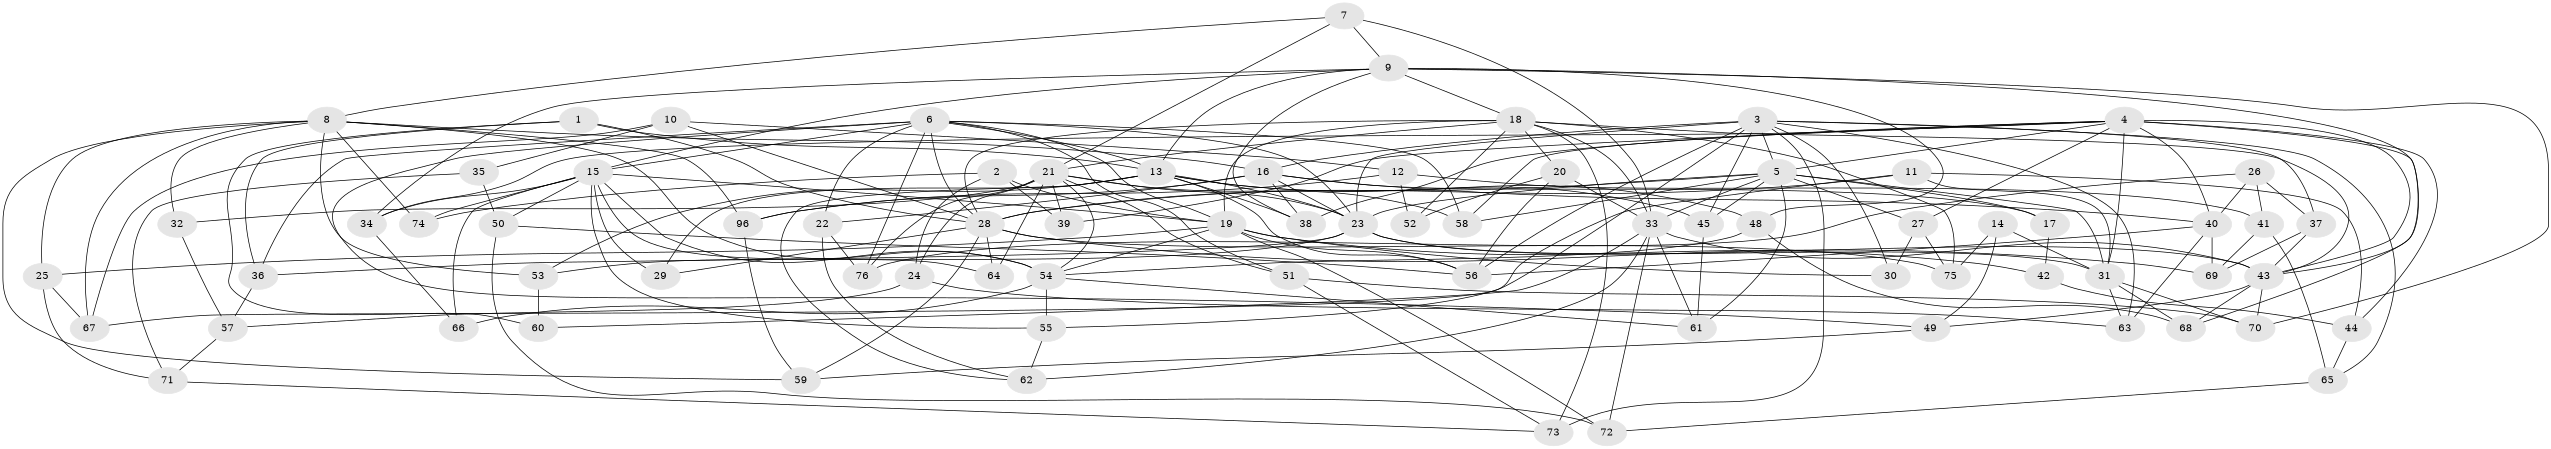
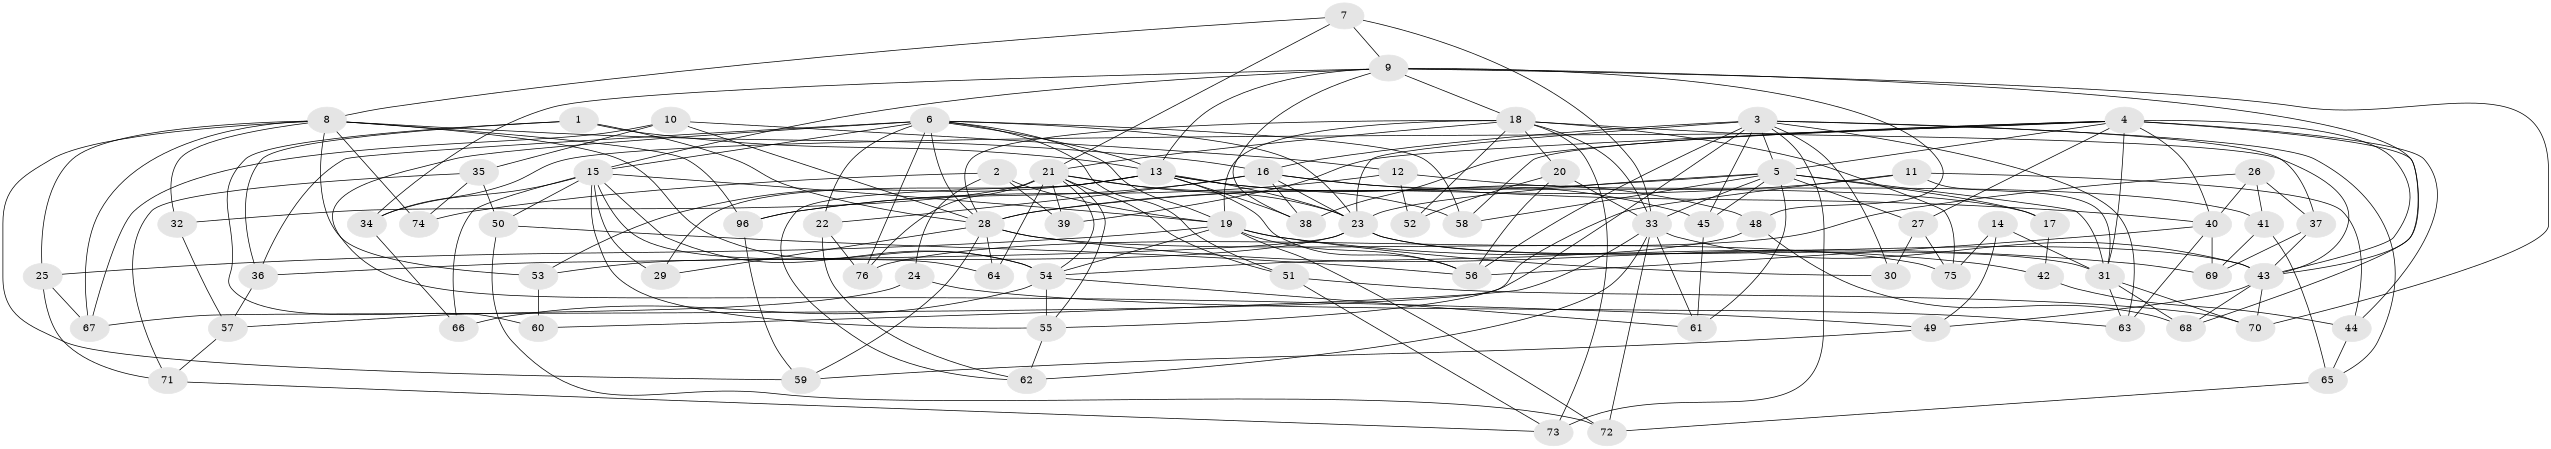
edge "15" -- "74": now "35" -- "74"
edge "21" -- "24": now "21" -- "55"
